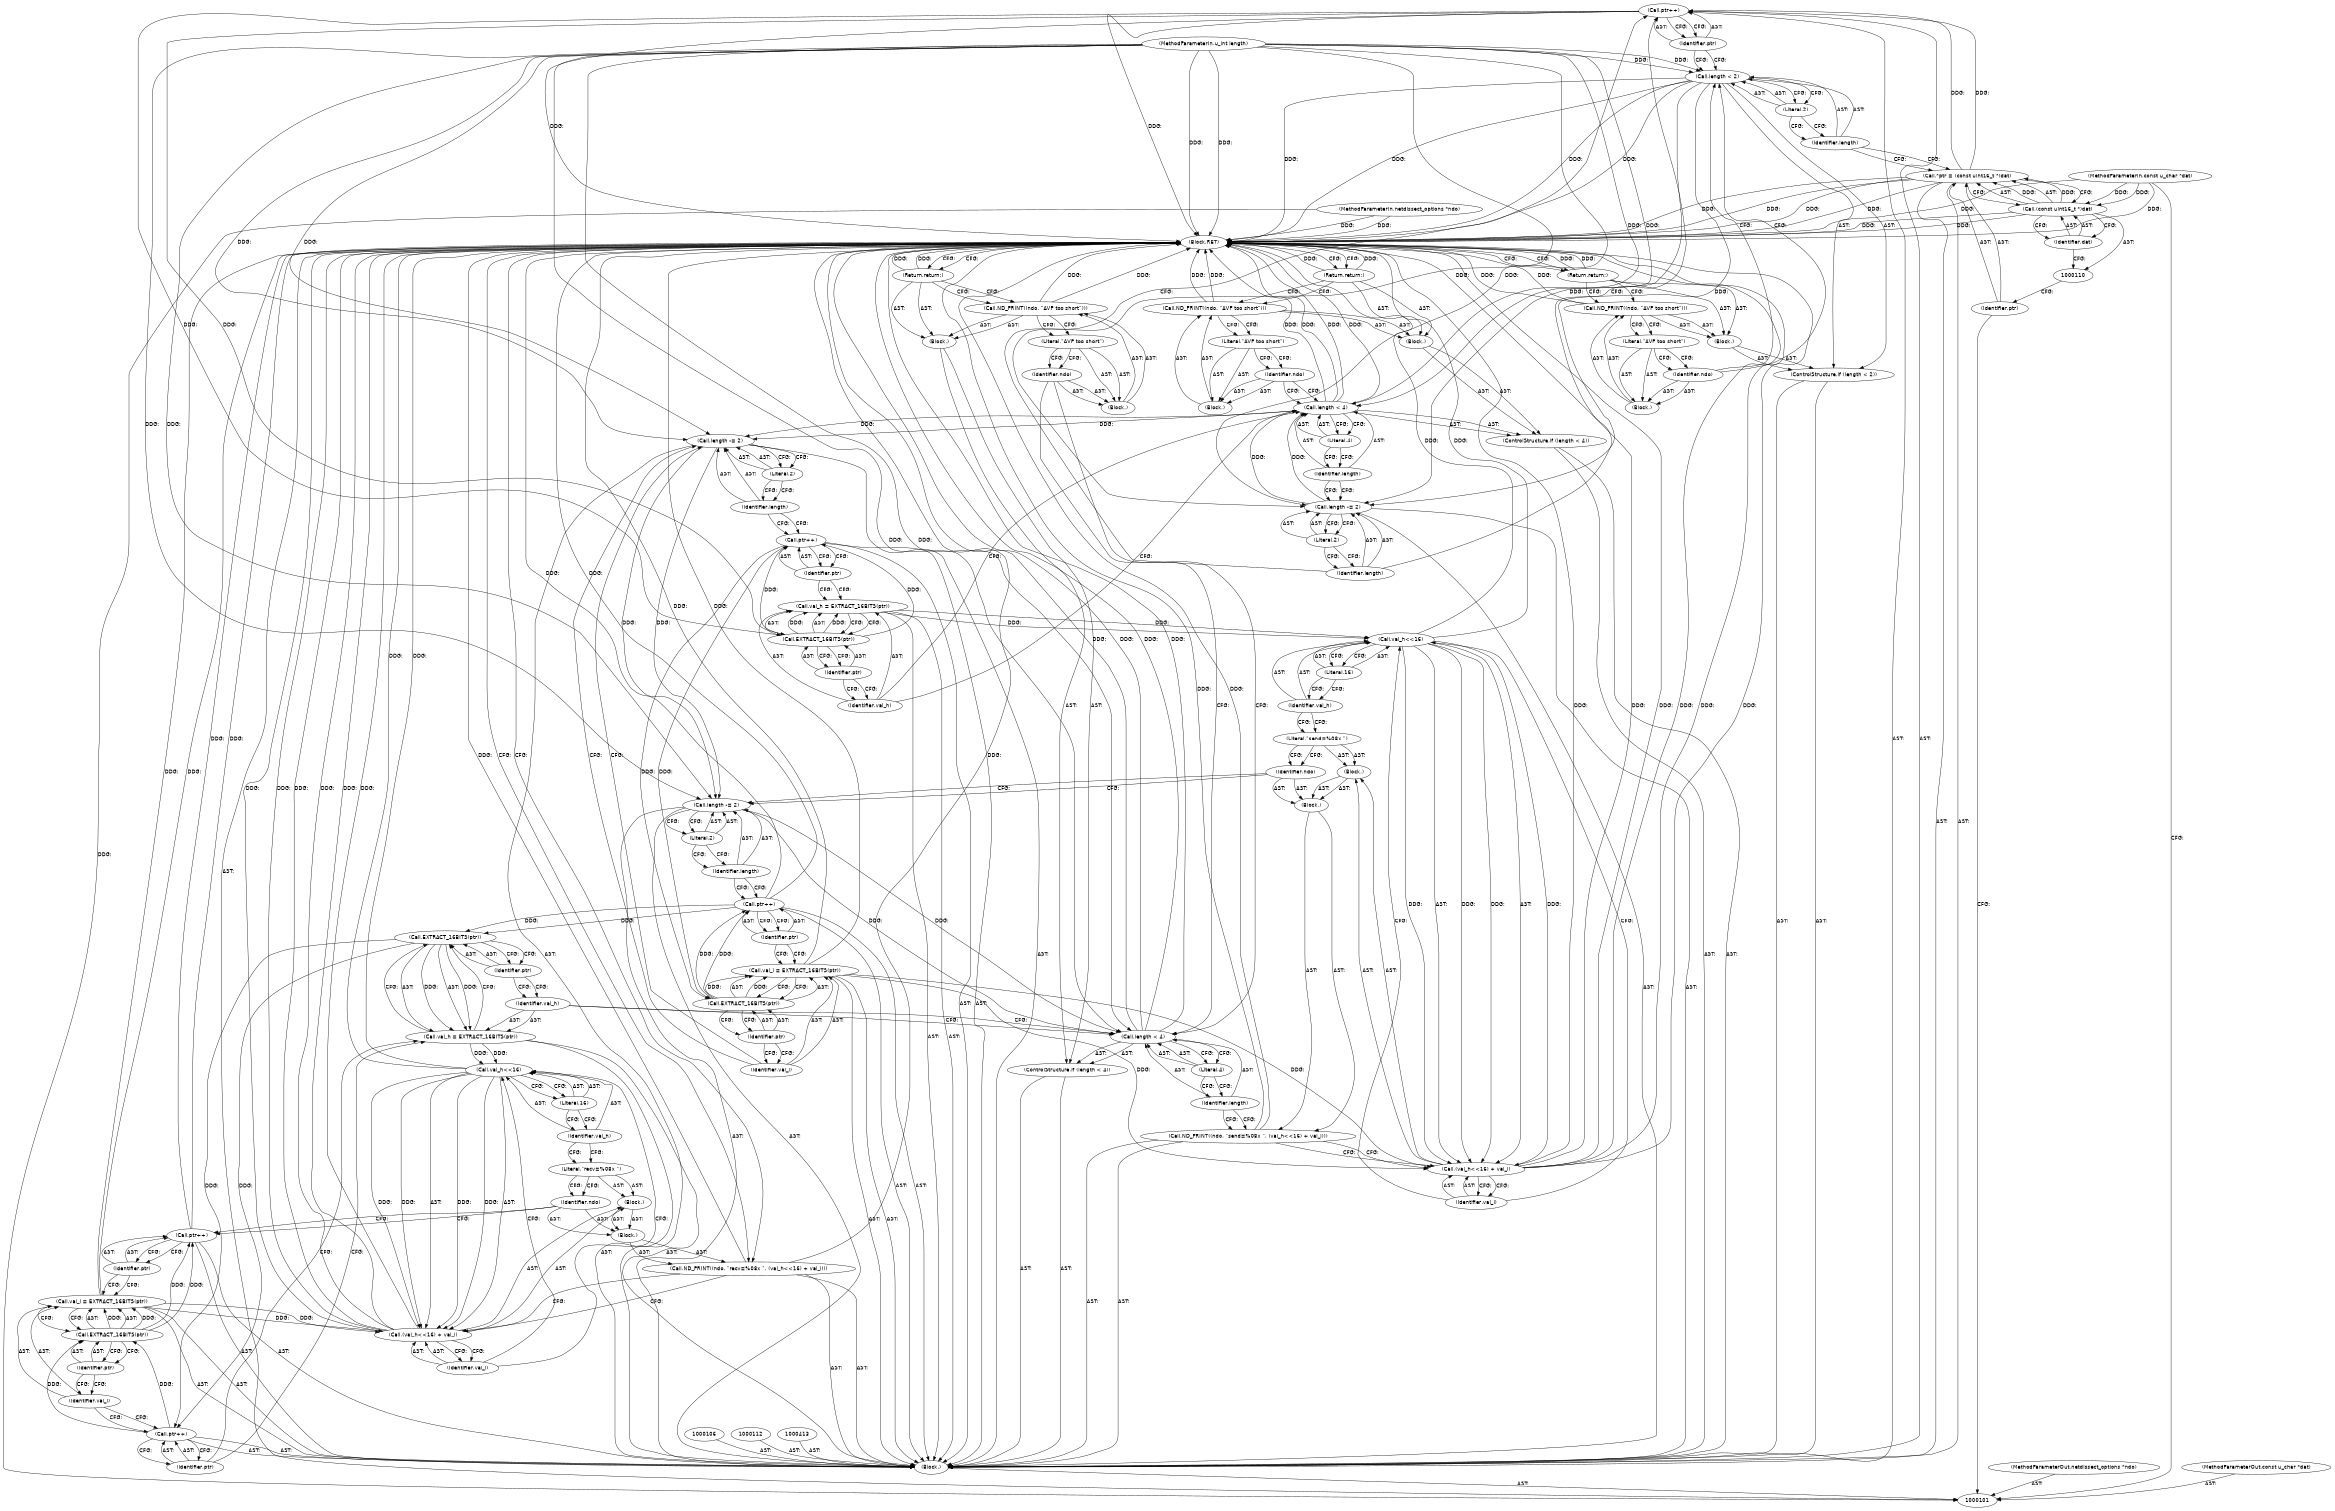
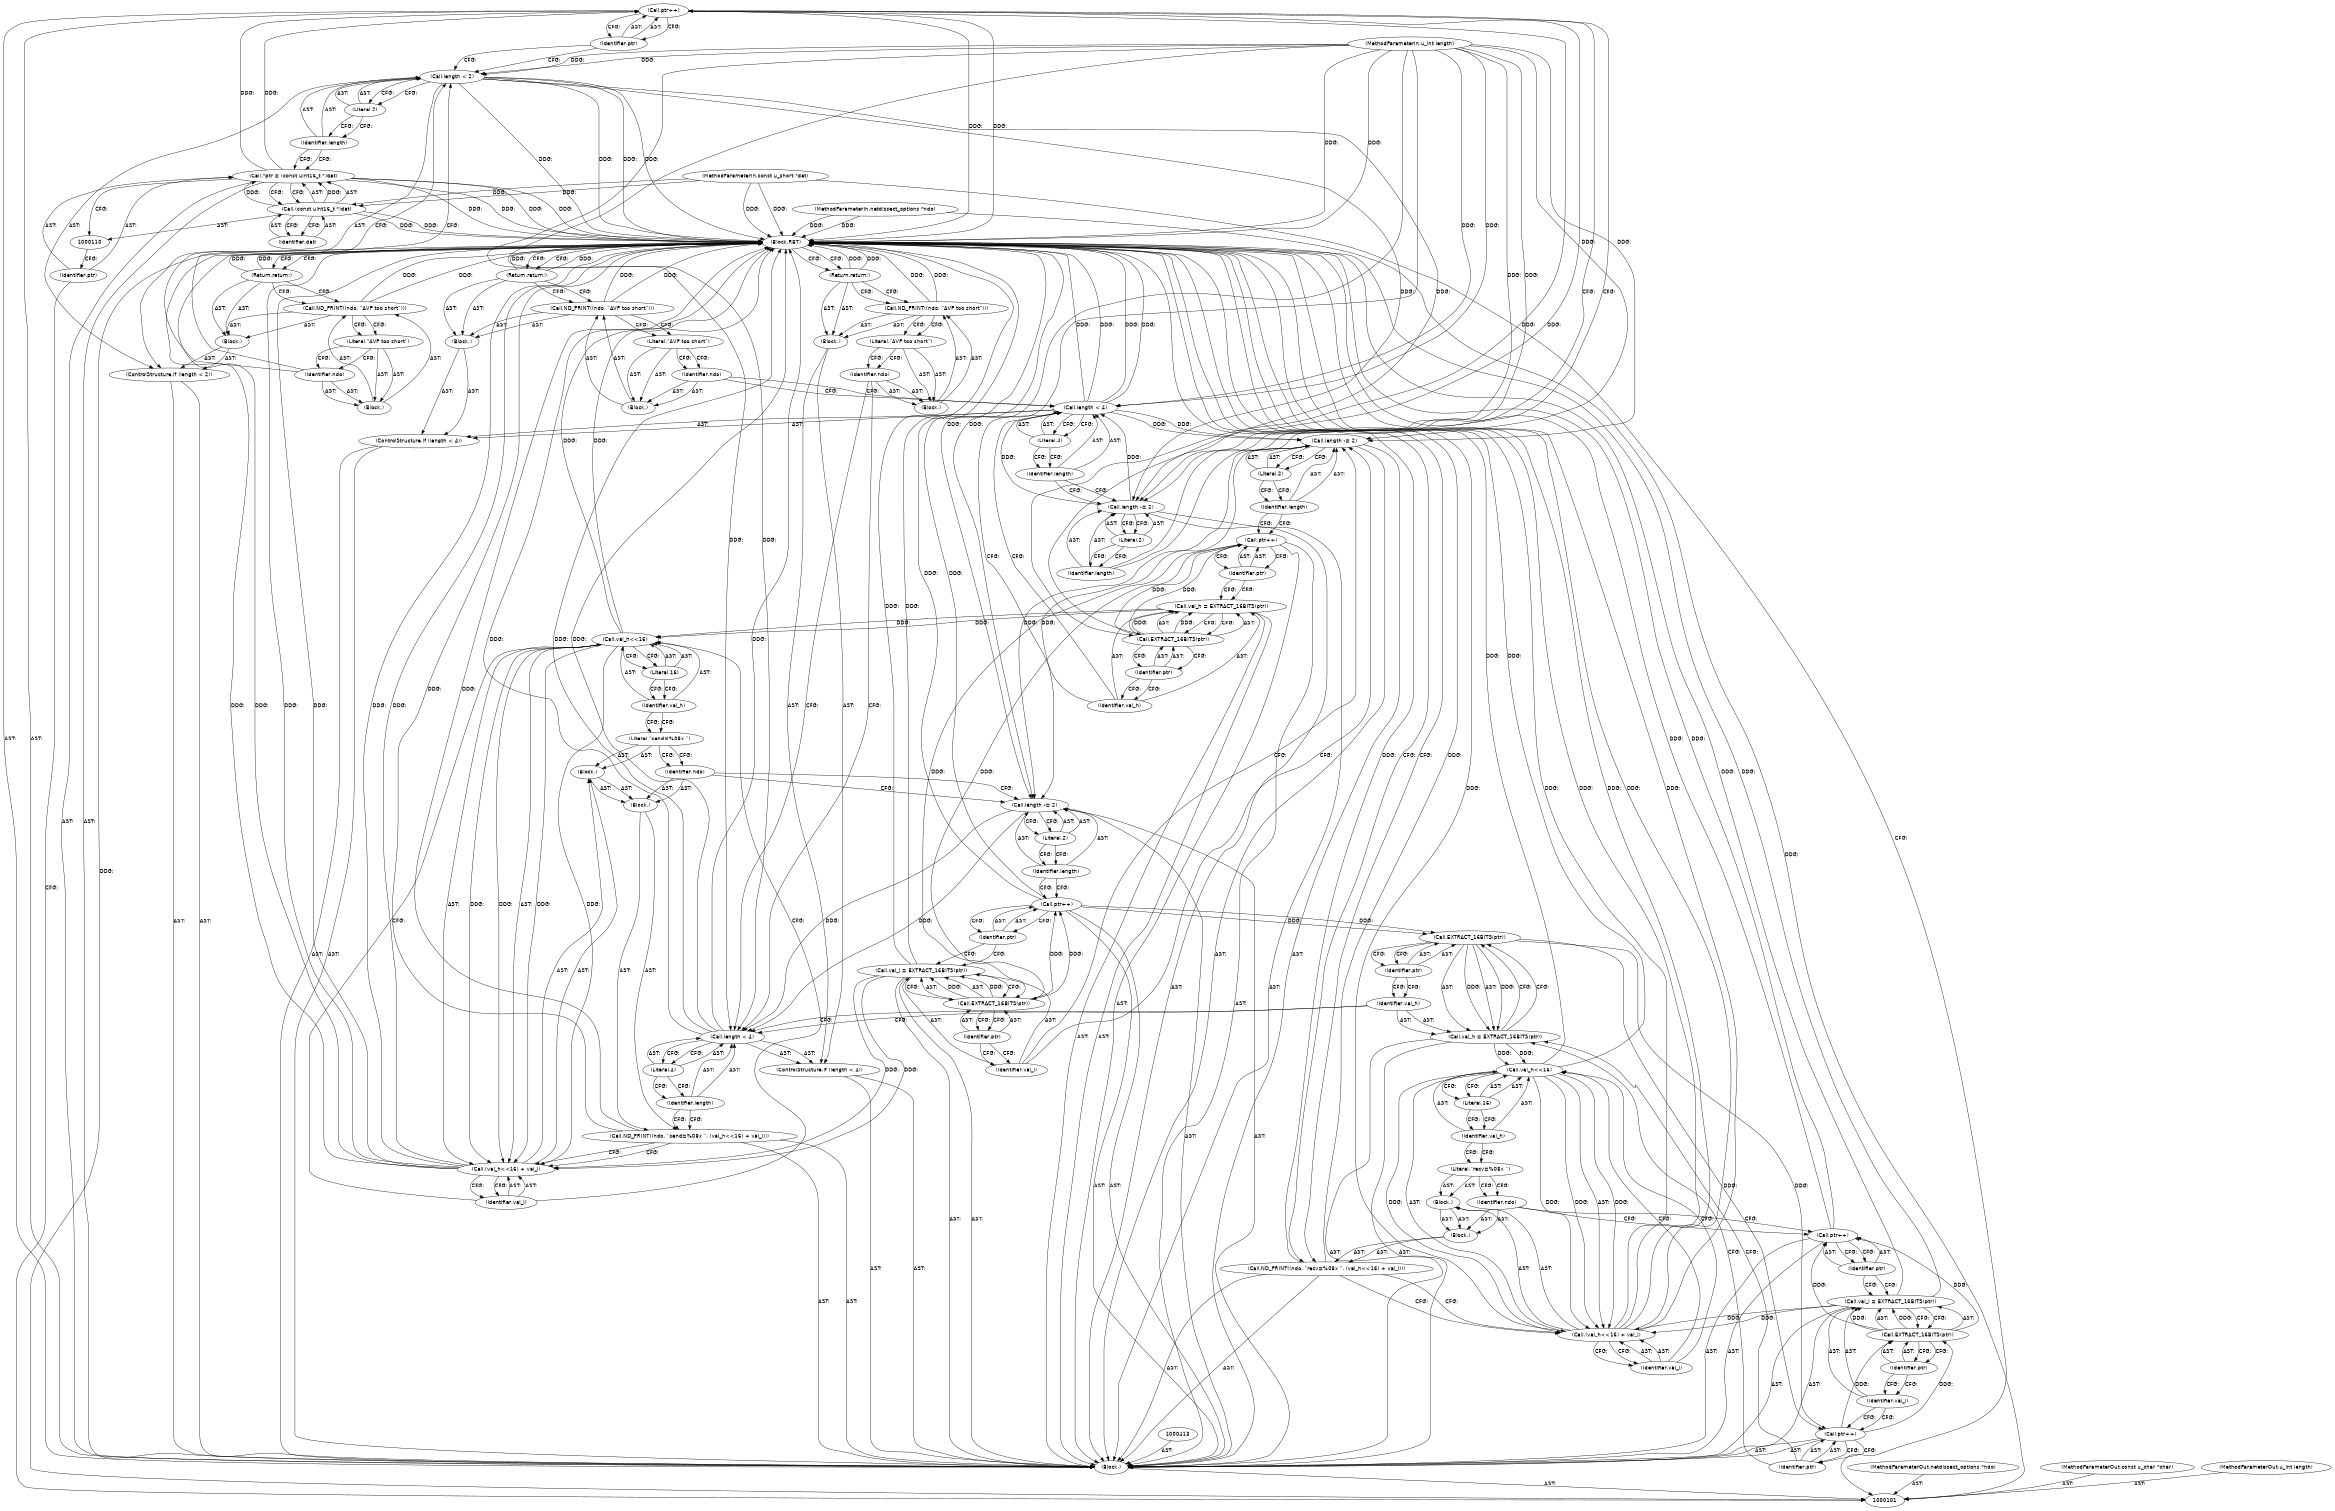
node "(MethodParameterIn,const u_char *dat)": label "(MethodParameterIn,const u_char *dat)" -> "(MethodParameterIn,const u_short *dat)"
edge "(Identifier,dat)" -> "1000110": now "(Call,*ptr = (const uint16_t *)dat)" -> "1000110"
edge "(Block,RET)" -> "1000101": label "AST: " -> "DDG: "
node "1000106": removed
node "1000112": removed
node "(MethodParameterOut,const u_char *dat)": label "(MethodParameterOut,const u_char *dat)" -> "(MethodParameterOut,const u_char *char)"
node "(MethodParameterOut,u_int length)": added
